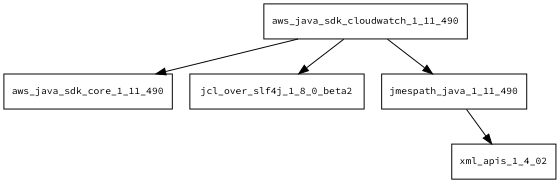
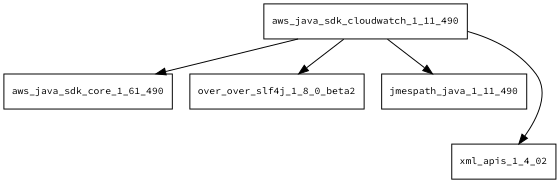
node "aws_java_sdk_core_1_11_490": label "aws_java_sdk_core_1_11_490" -> "aws_java_sdk_core_1_61_490"
node "jcl_over_slf4j_1_8_0_beta2": label "jcl_over_slf4j_1_8_0_beta2" -> "over_over_slf4j_1_8_0_beta2"
edge "jmespath_java_1_11_490" -> "xml_apis_1_4_02": now "aws_java_sdk_cloudwatch_1_11_490" -> "xml_apis_1_4_02"
